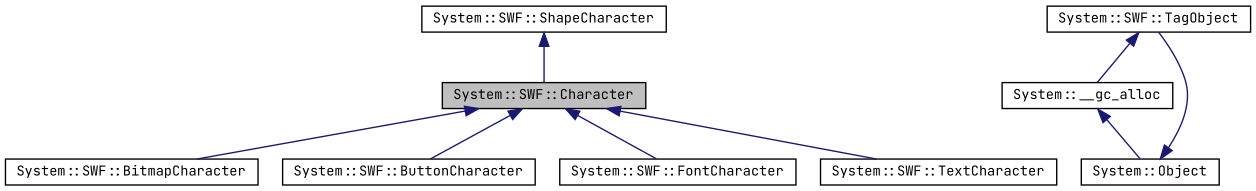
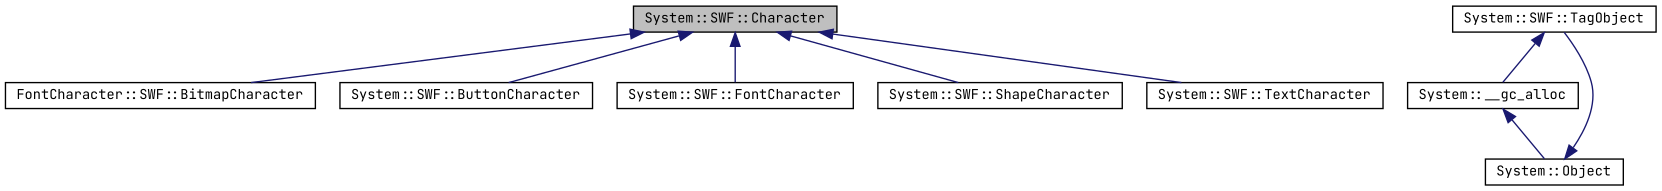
edge "System::SWF::Character" -> "System::SWF::ShapeCharacter": reversed
node "System::SWF::BitmapCharacter": label "System::SWF::BitmapCharacter" -> "FontCharacter::SWF::BitmapCharacter"
